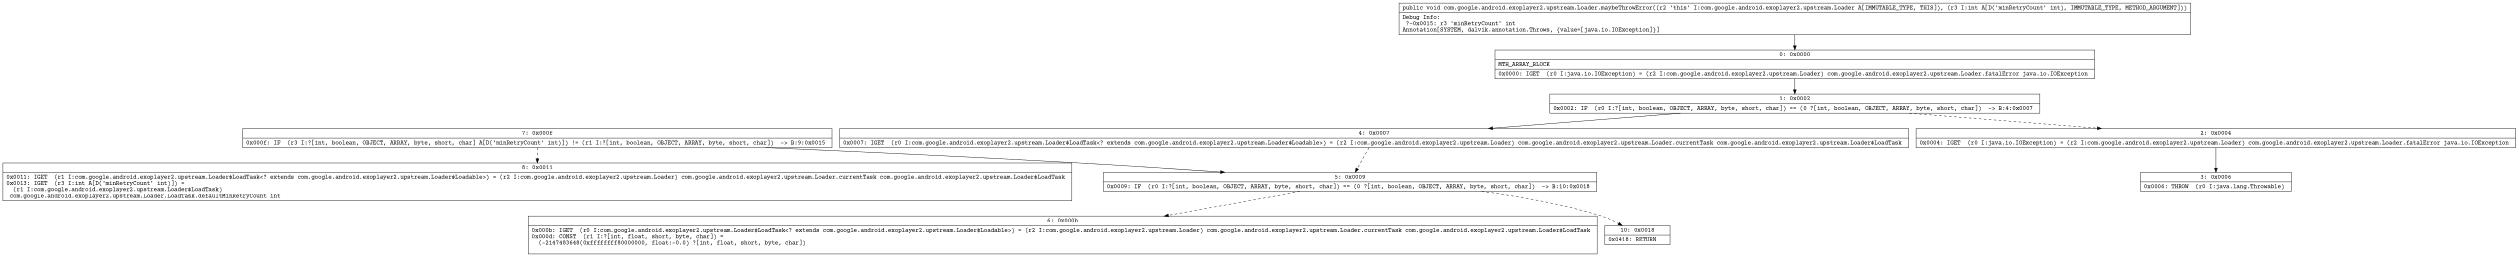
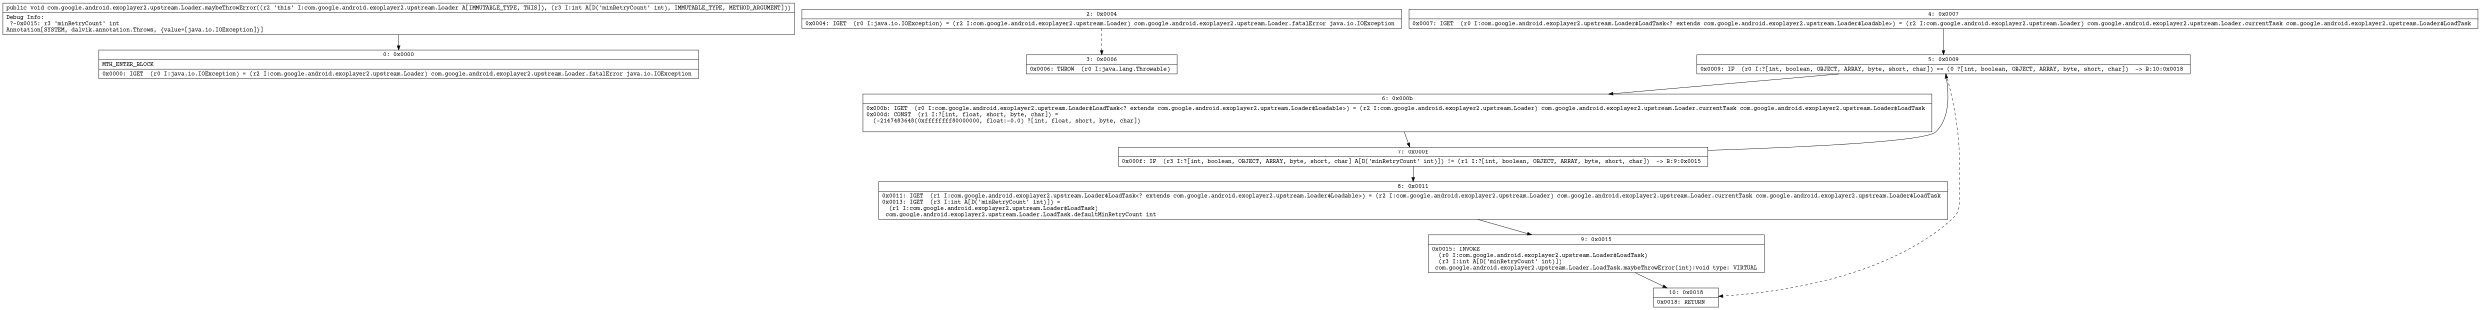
node "0: 0x0000": text "MTH_ARRAY_BLOCK" -> "MTH_ENTER_BLOCK"
node "1: 0x0002": removed
edge "6: 0x000b" -> "7: 0x000f": added
edge "7: 0x000f" -> "8: 0x0011": style dashed -> solid
edge "4: 0x0007" -> "5: 0x0009": style dashed -> solid
edge "2: 0x0004" -> "3: 0x0006": style solid -> dashed
edge "5: 0x0009" -> "6: 0x000b": style dashed -> solid
node "10: 0x0018": text "0x0418: RETURN" -> "0x0018: RETURN"
node "9: 0x0015": added
